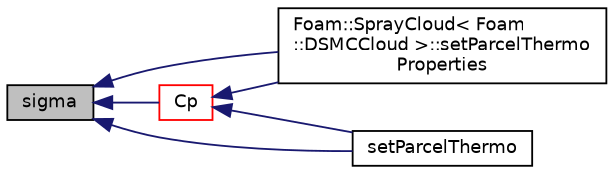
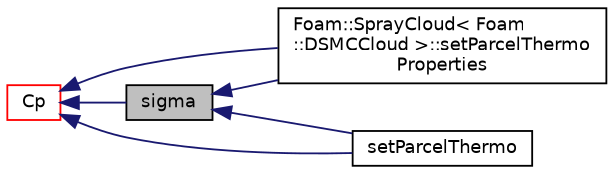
edge "Cp" -> "sigma": reversed
